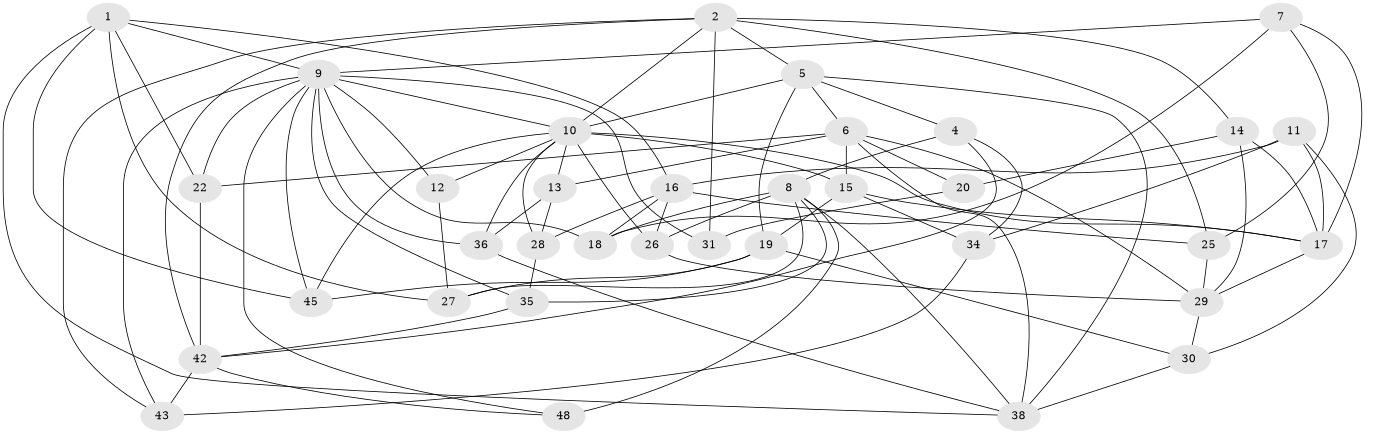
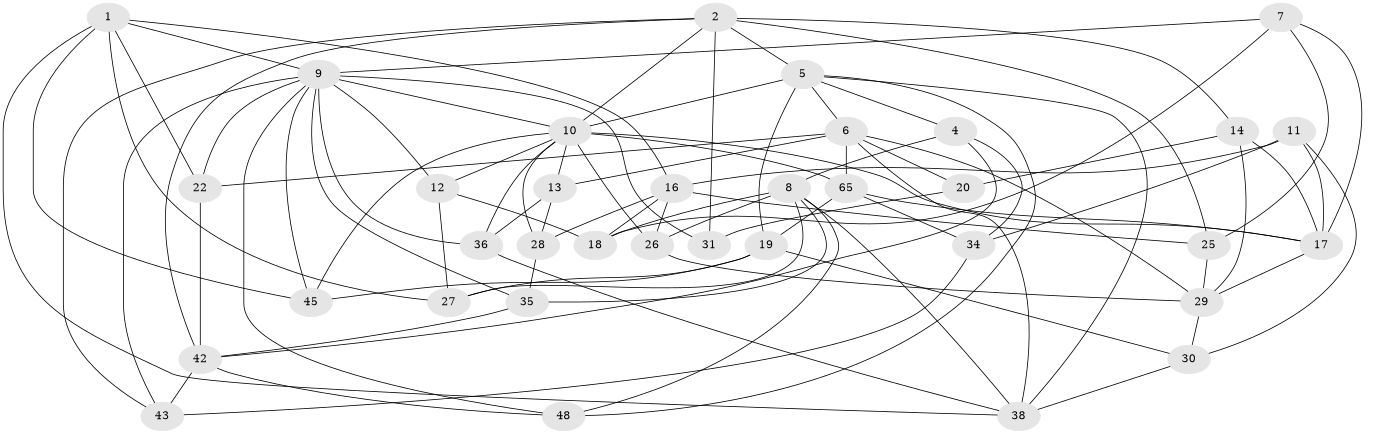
node "15": label "15" -> "65"
edge "9" -- "18": now "12" -- "18"
edge "5" -- "48": added
